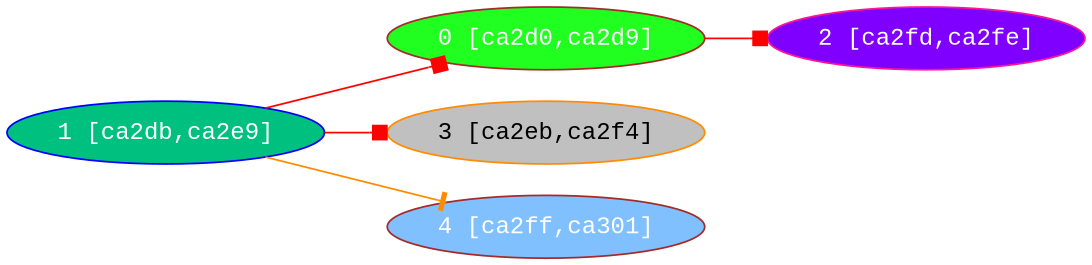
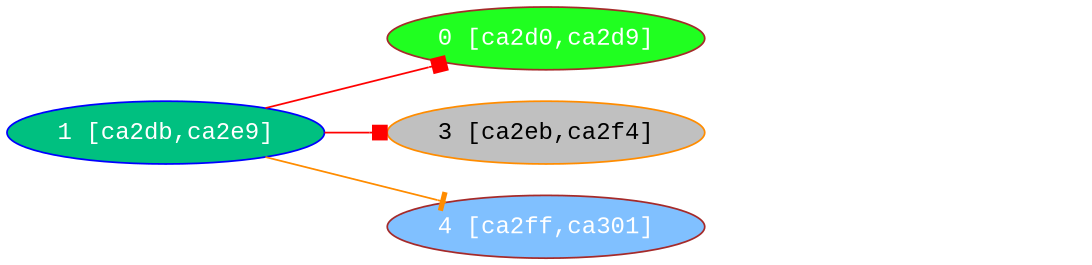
node "2 [ca2fd,ca2fe]": removed
